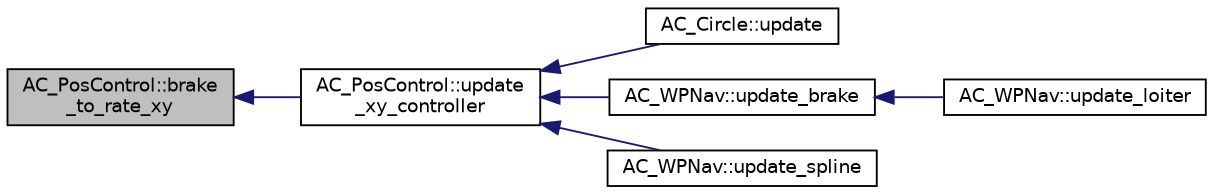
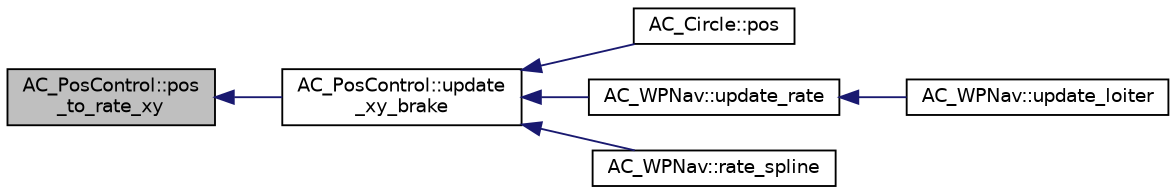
node "AC_Circle::update": label "AC_Circle::update" -> "AC_Circle::pos"
node "AC_PosControl::brake _to_rate_xy": label "AC_PosControl::brake _to_rate_xy" -> "AC_PosControl::pos _to_rate_xy"
node "AC_PosControl::update _xy_controller": label "AC_PosControl::update _xy_controller" -> "AC_PosControl::update _xy_brake"
node "AC_WPNav::update_brake": label "AC_WPNav::update_brake" -> "AC_WPNav::update_rate"
node "AC_WPNav::update_spline": label "AC_WPNav::update_spline" -> "AC_WPNav::rate_spline"
